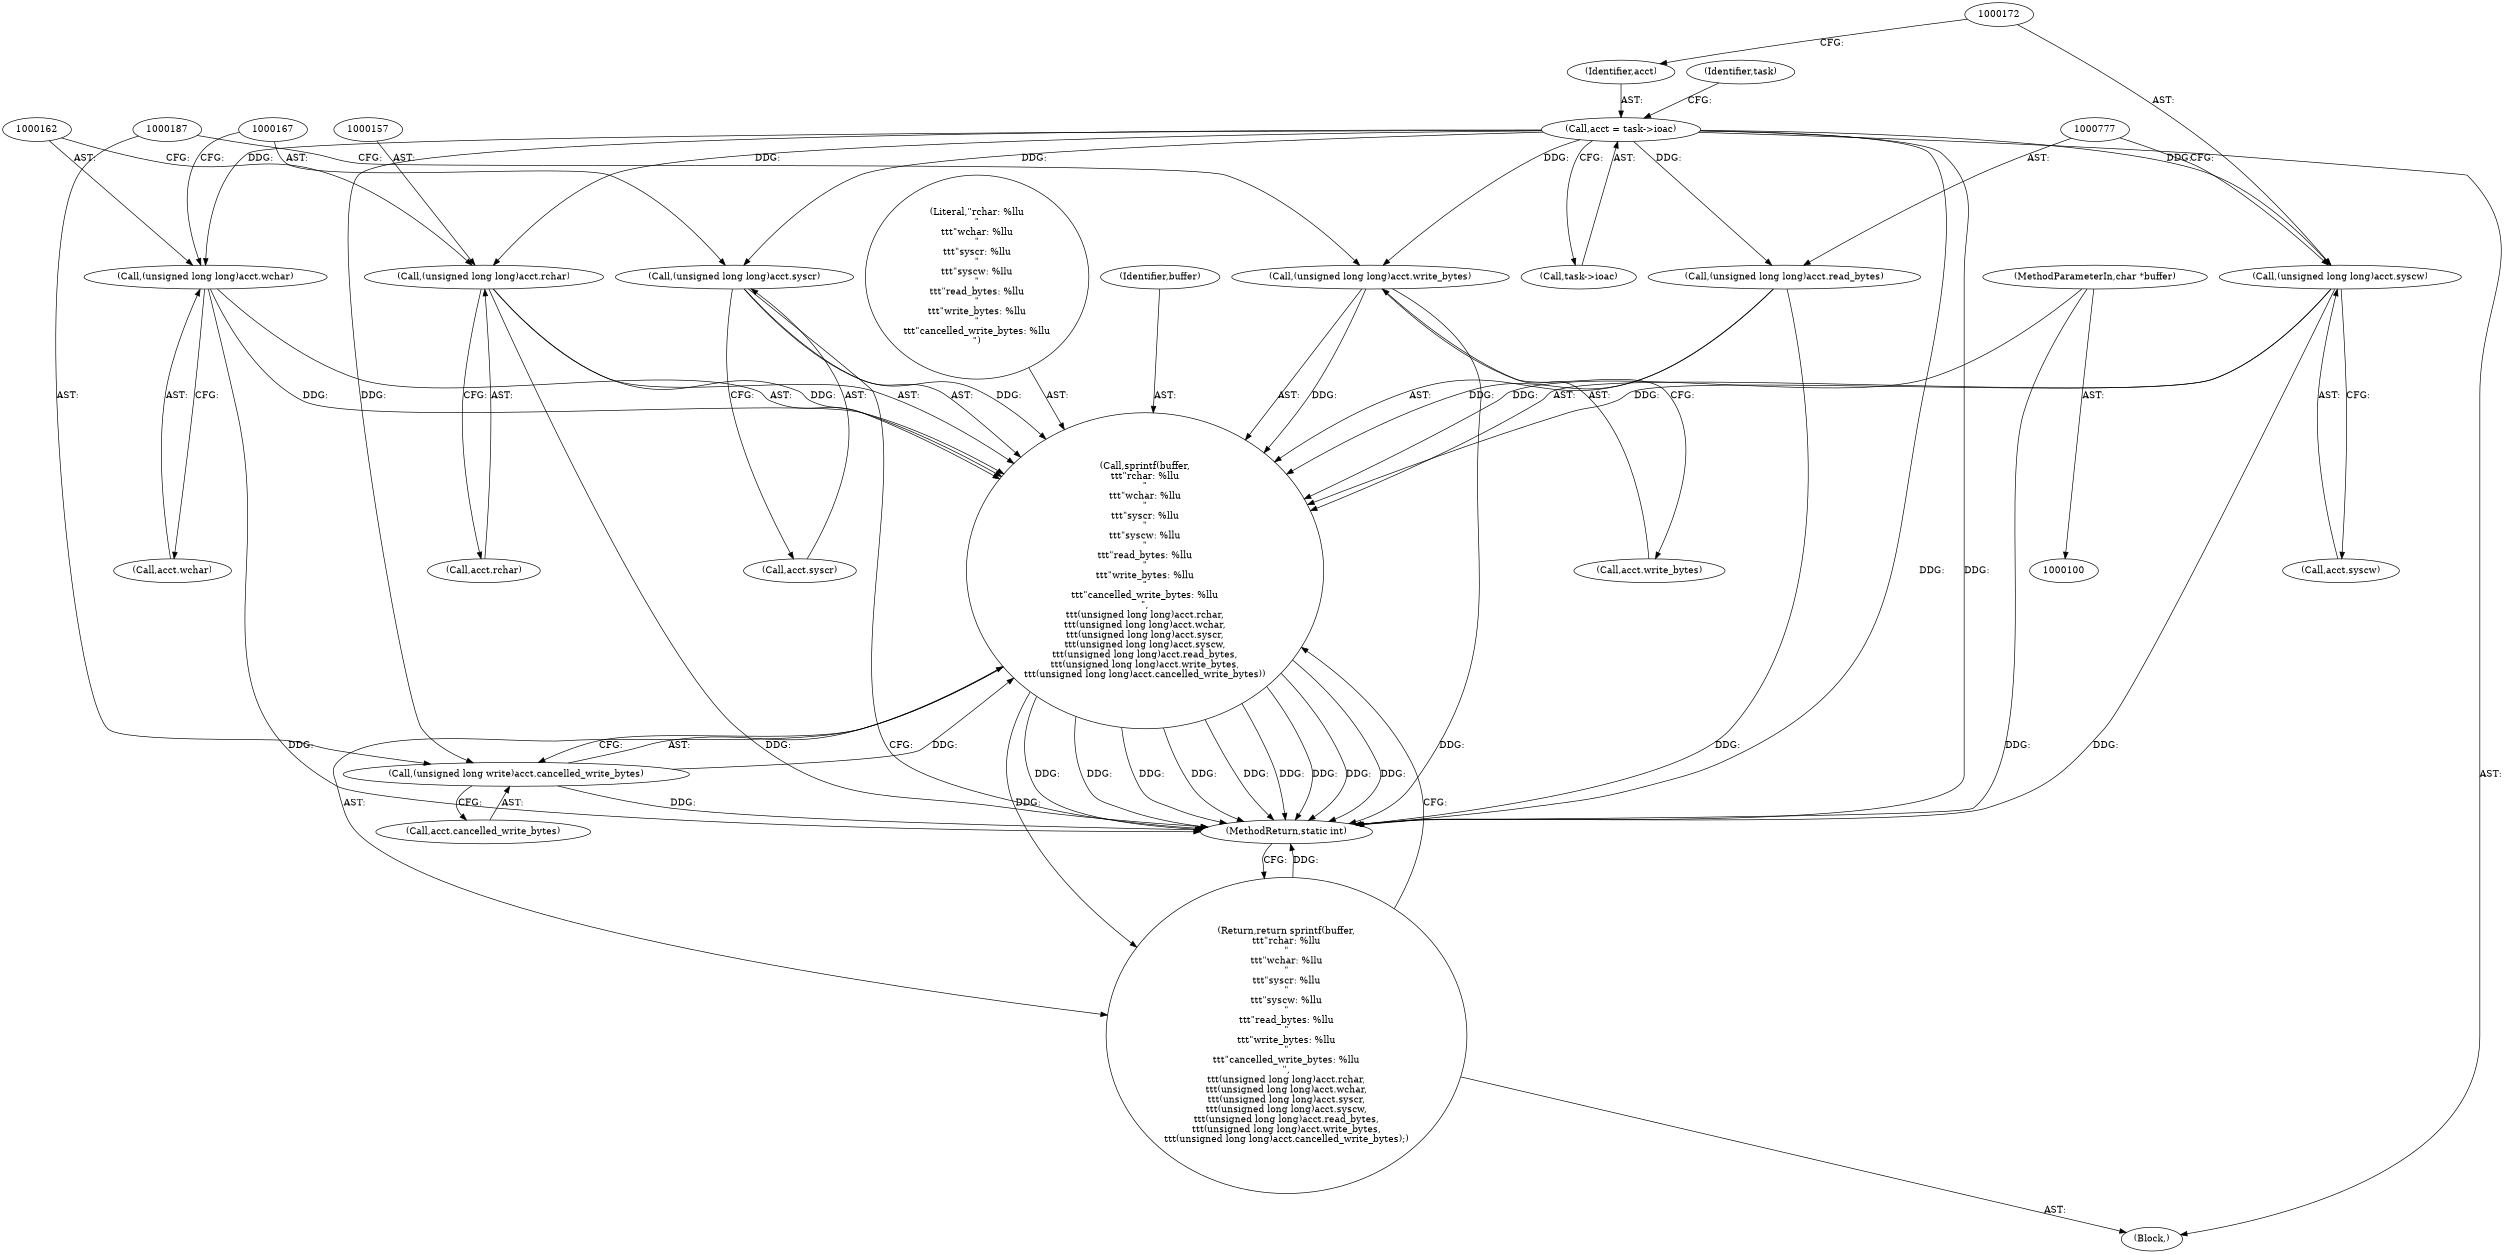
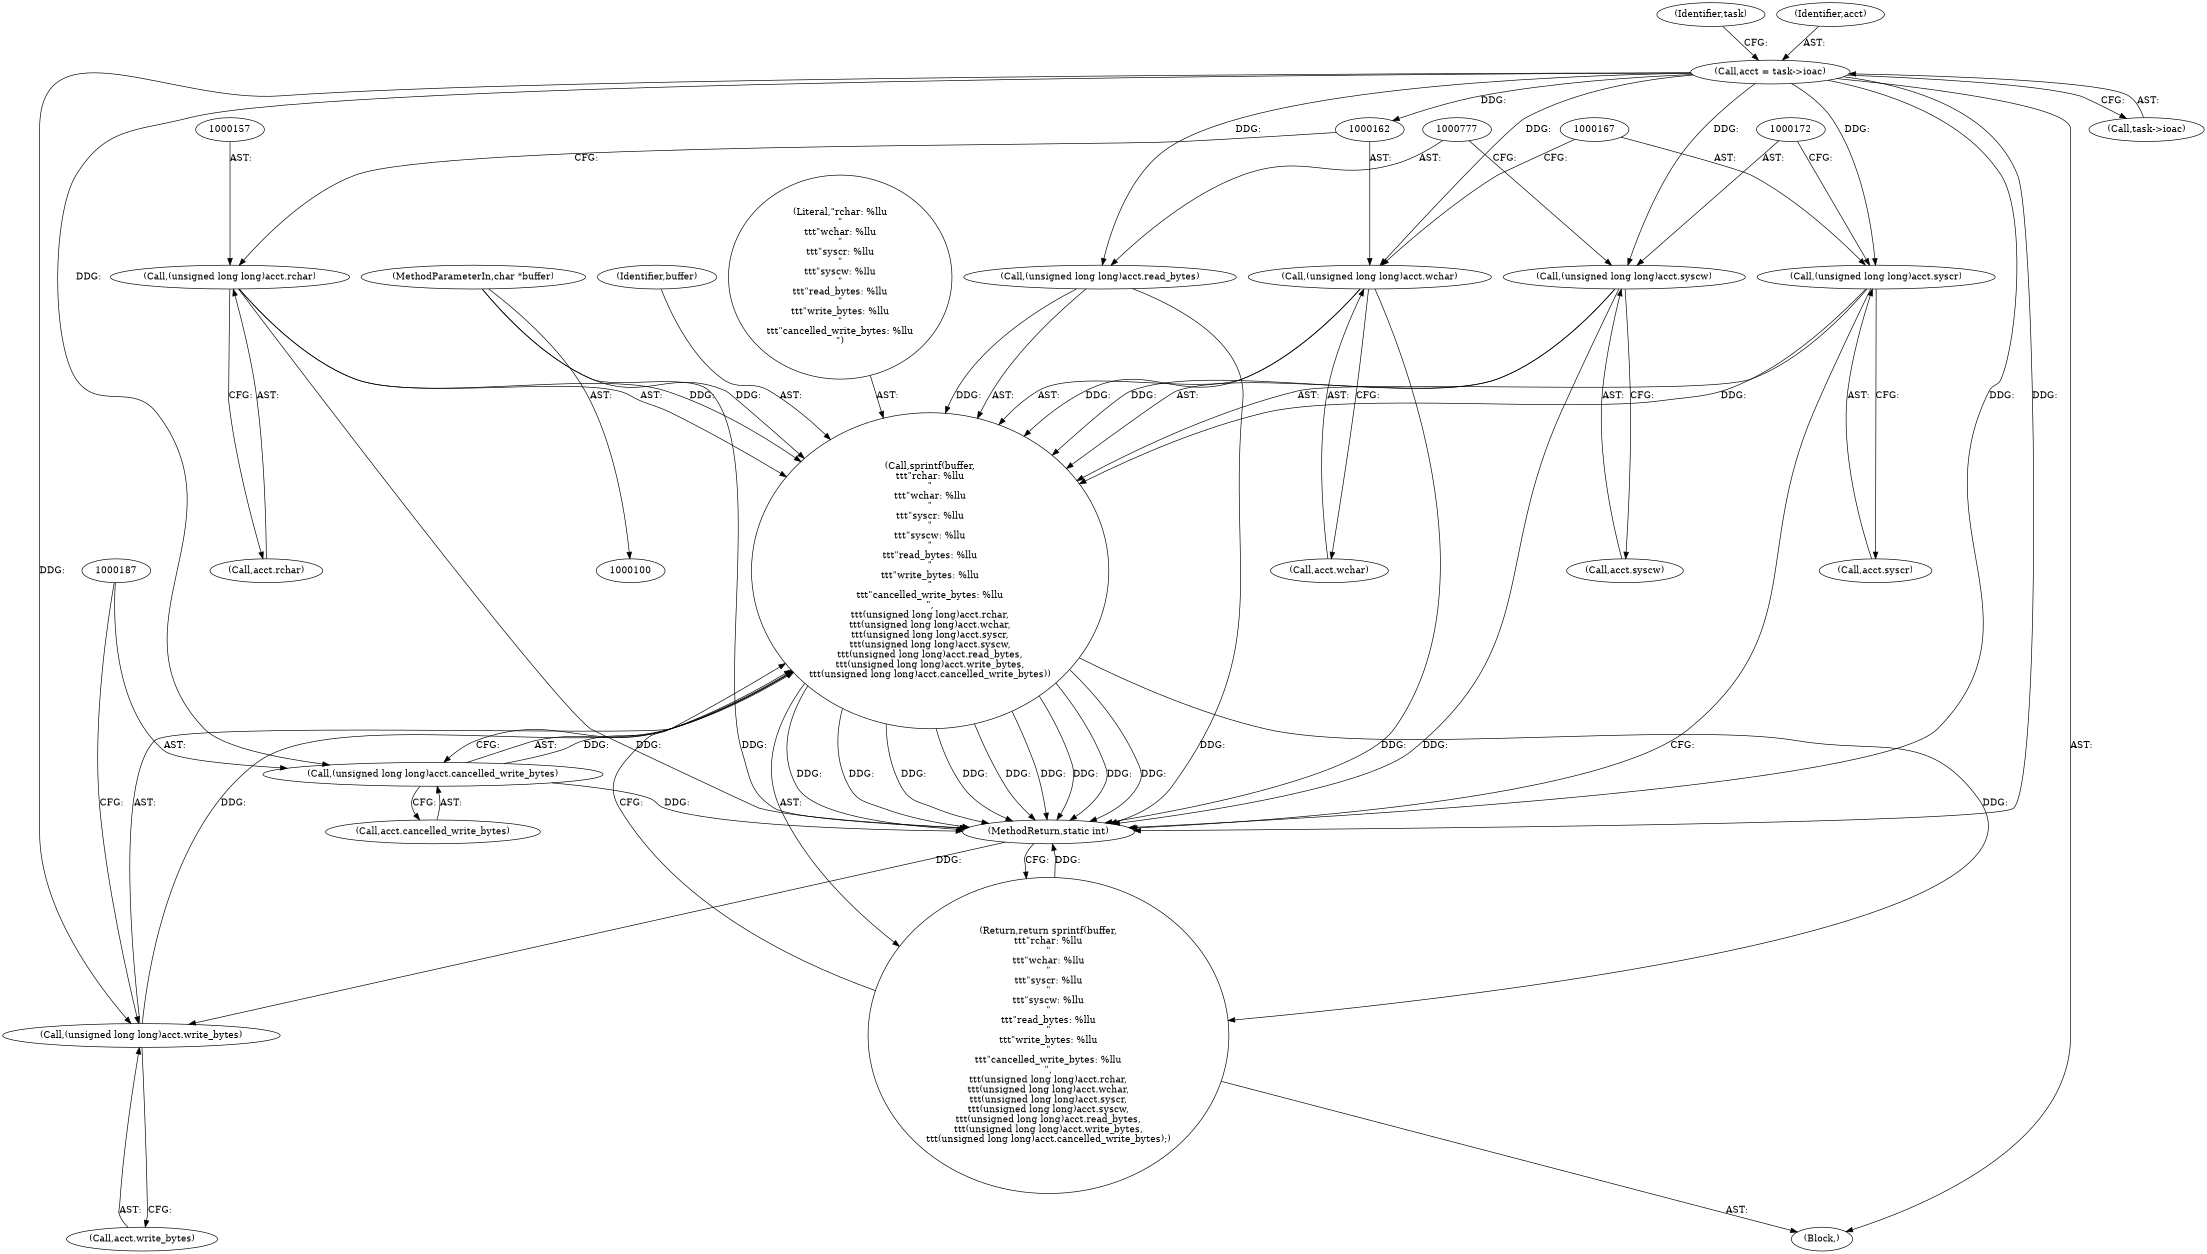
edge "1000172" -> "(Identifier,acct)": now "1000172" -> "(Call,(unsigned long long)acct.syscr)"
edge "(Call,acct = task->ioac)" -> "(Call,(unsigned long long)acct.rchar)": now "(Call,acct = task->ioac)" -> "1000162"
edge "(Call,(unsigned long long)acct.write_bytes)" -> "(MethodReturn,static int)": reversed
node "(Call,(unsigned long write)acct.cancelled_write_bytes)": label "(Call,(unsigned long write)acct.cancelled_write_bytes)" -> "(Call,(unsigned long long)acct.cancelled_write_bytes)"
